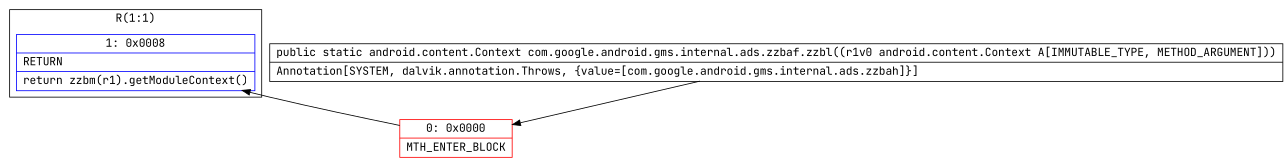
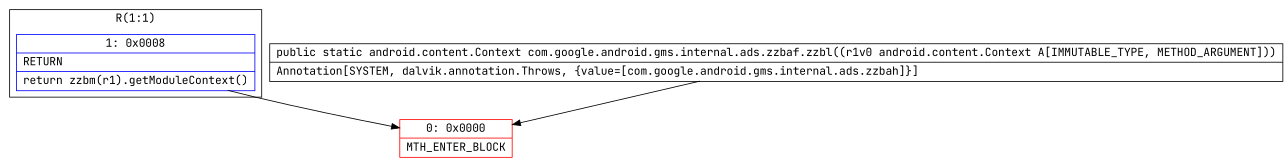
edge "0: 0x0000" -> "1: 0x0008": reversed
